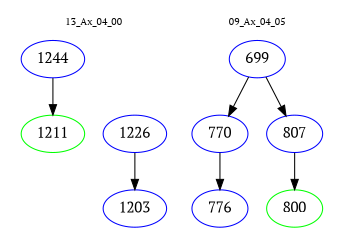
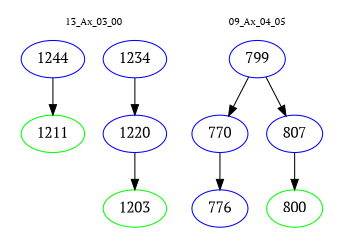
cluster "13_Ax_04_00": label "13_Ax_04_00" -> "13_Ax_03_00"
node "1234": added
node "699": label "699" -> "799"
node "1226": label "1226" -> "1220"
node "1203": color blue -> green
